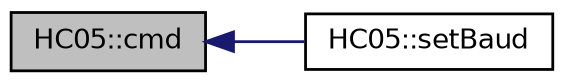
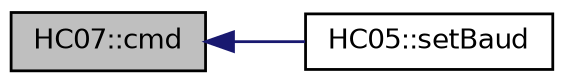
node "HC05::cmd": label "HC05::cmd" -> "HC07::cmd"
